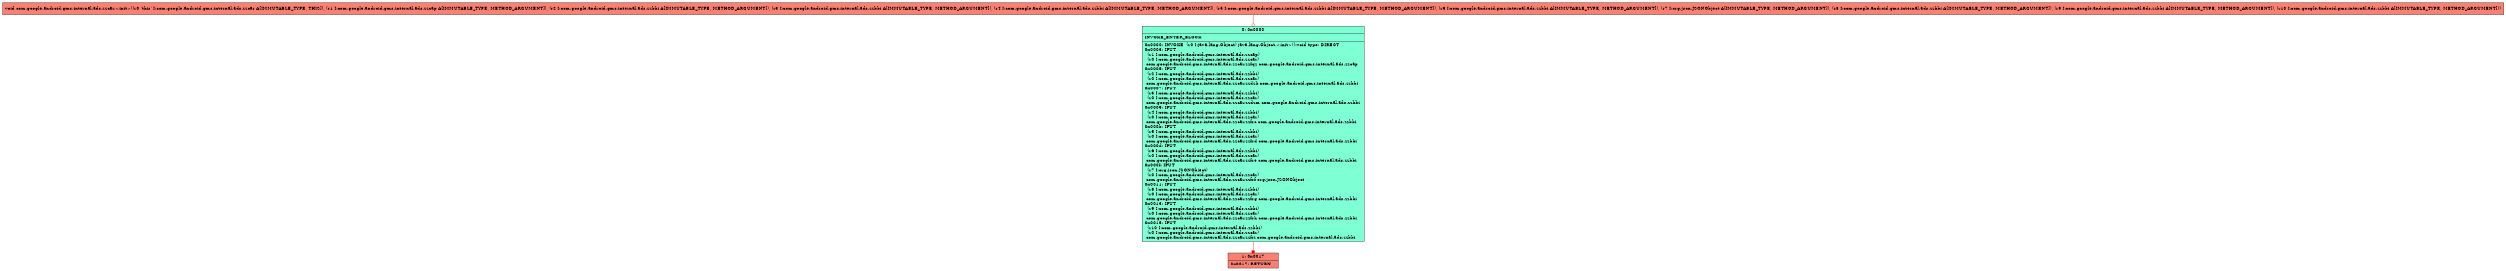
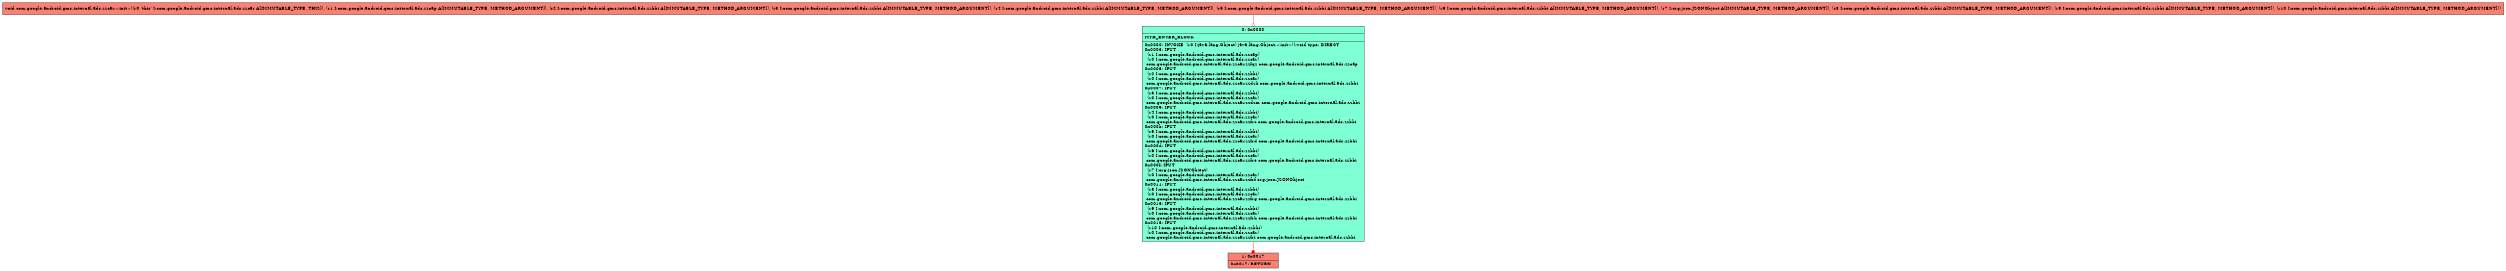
node "0: 0x0000": text "INVOKE_ENTER_BLOCK" -> "MTH_ENTER_BLOCK"
